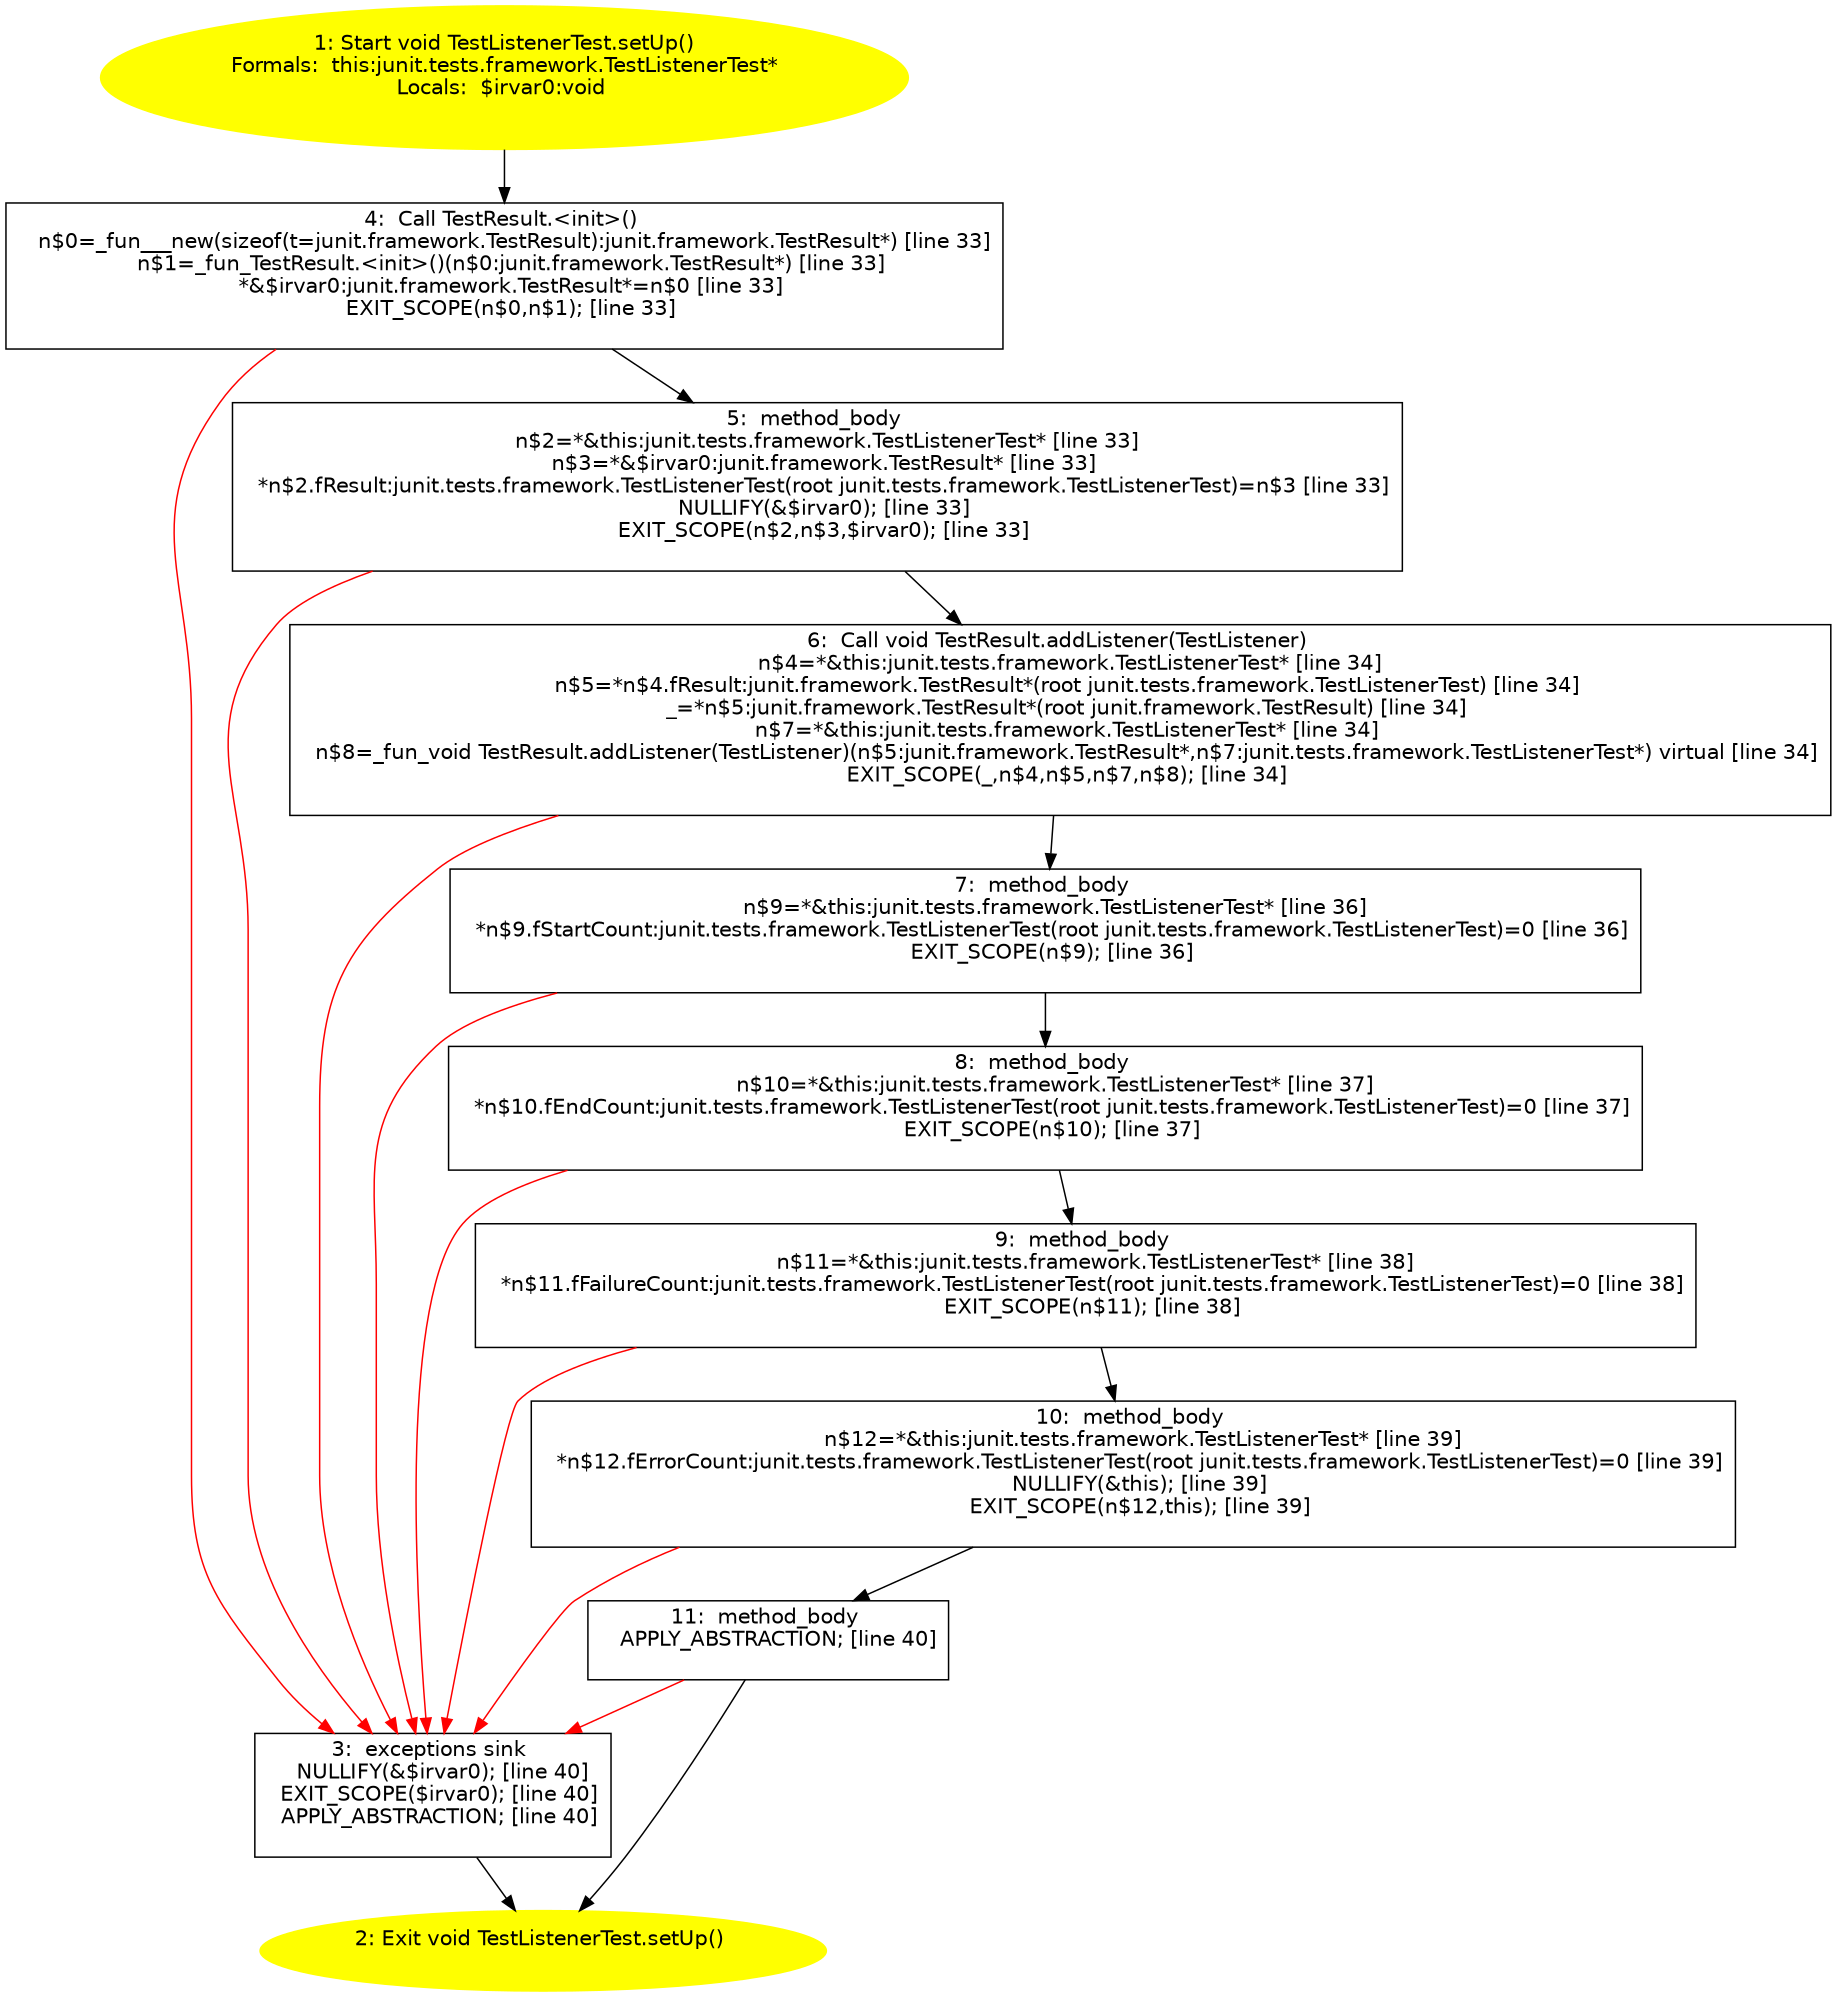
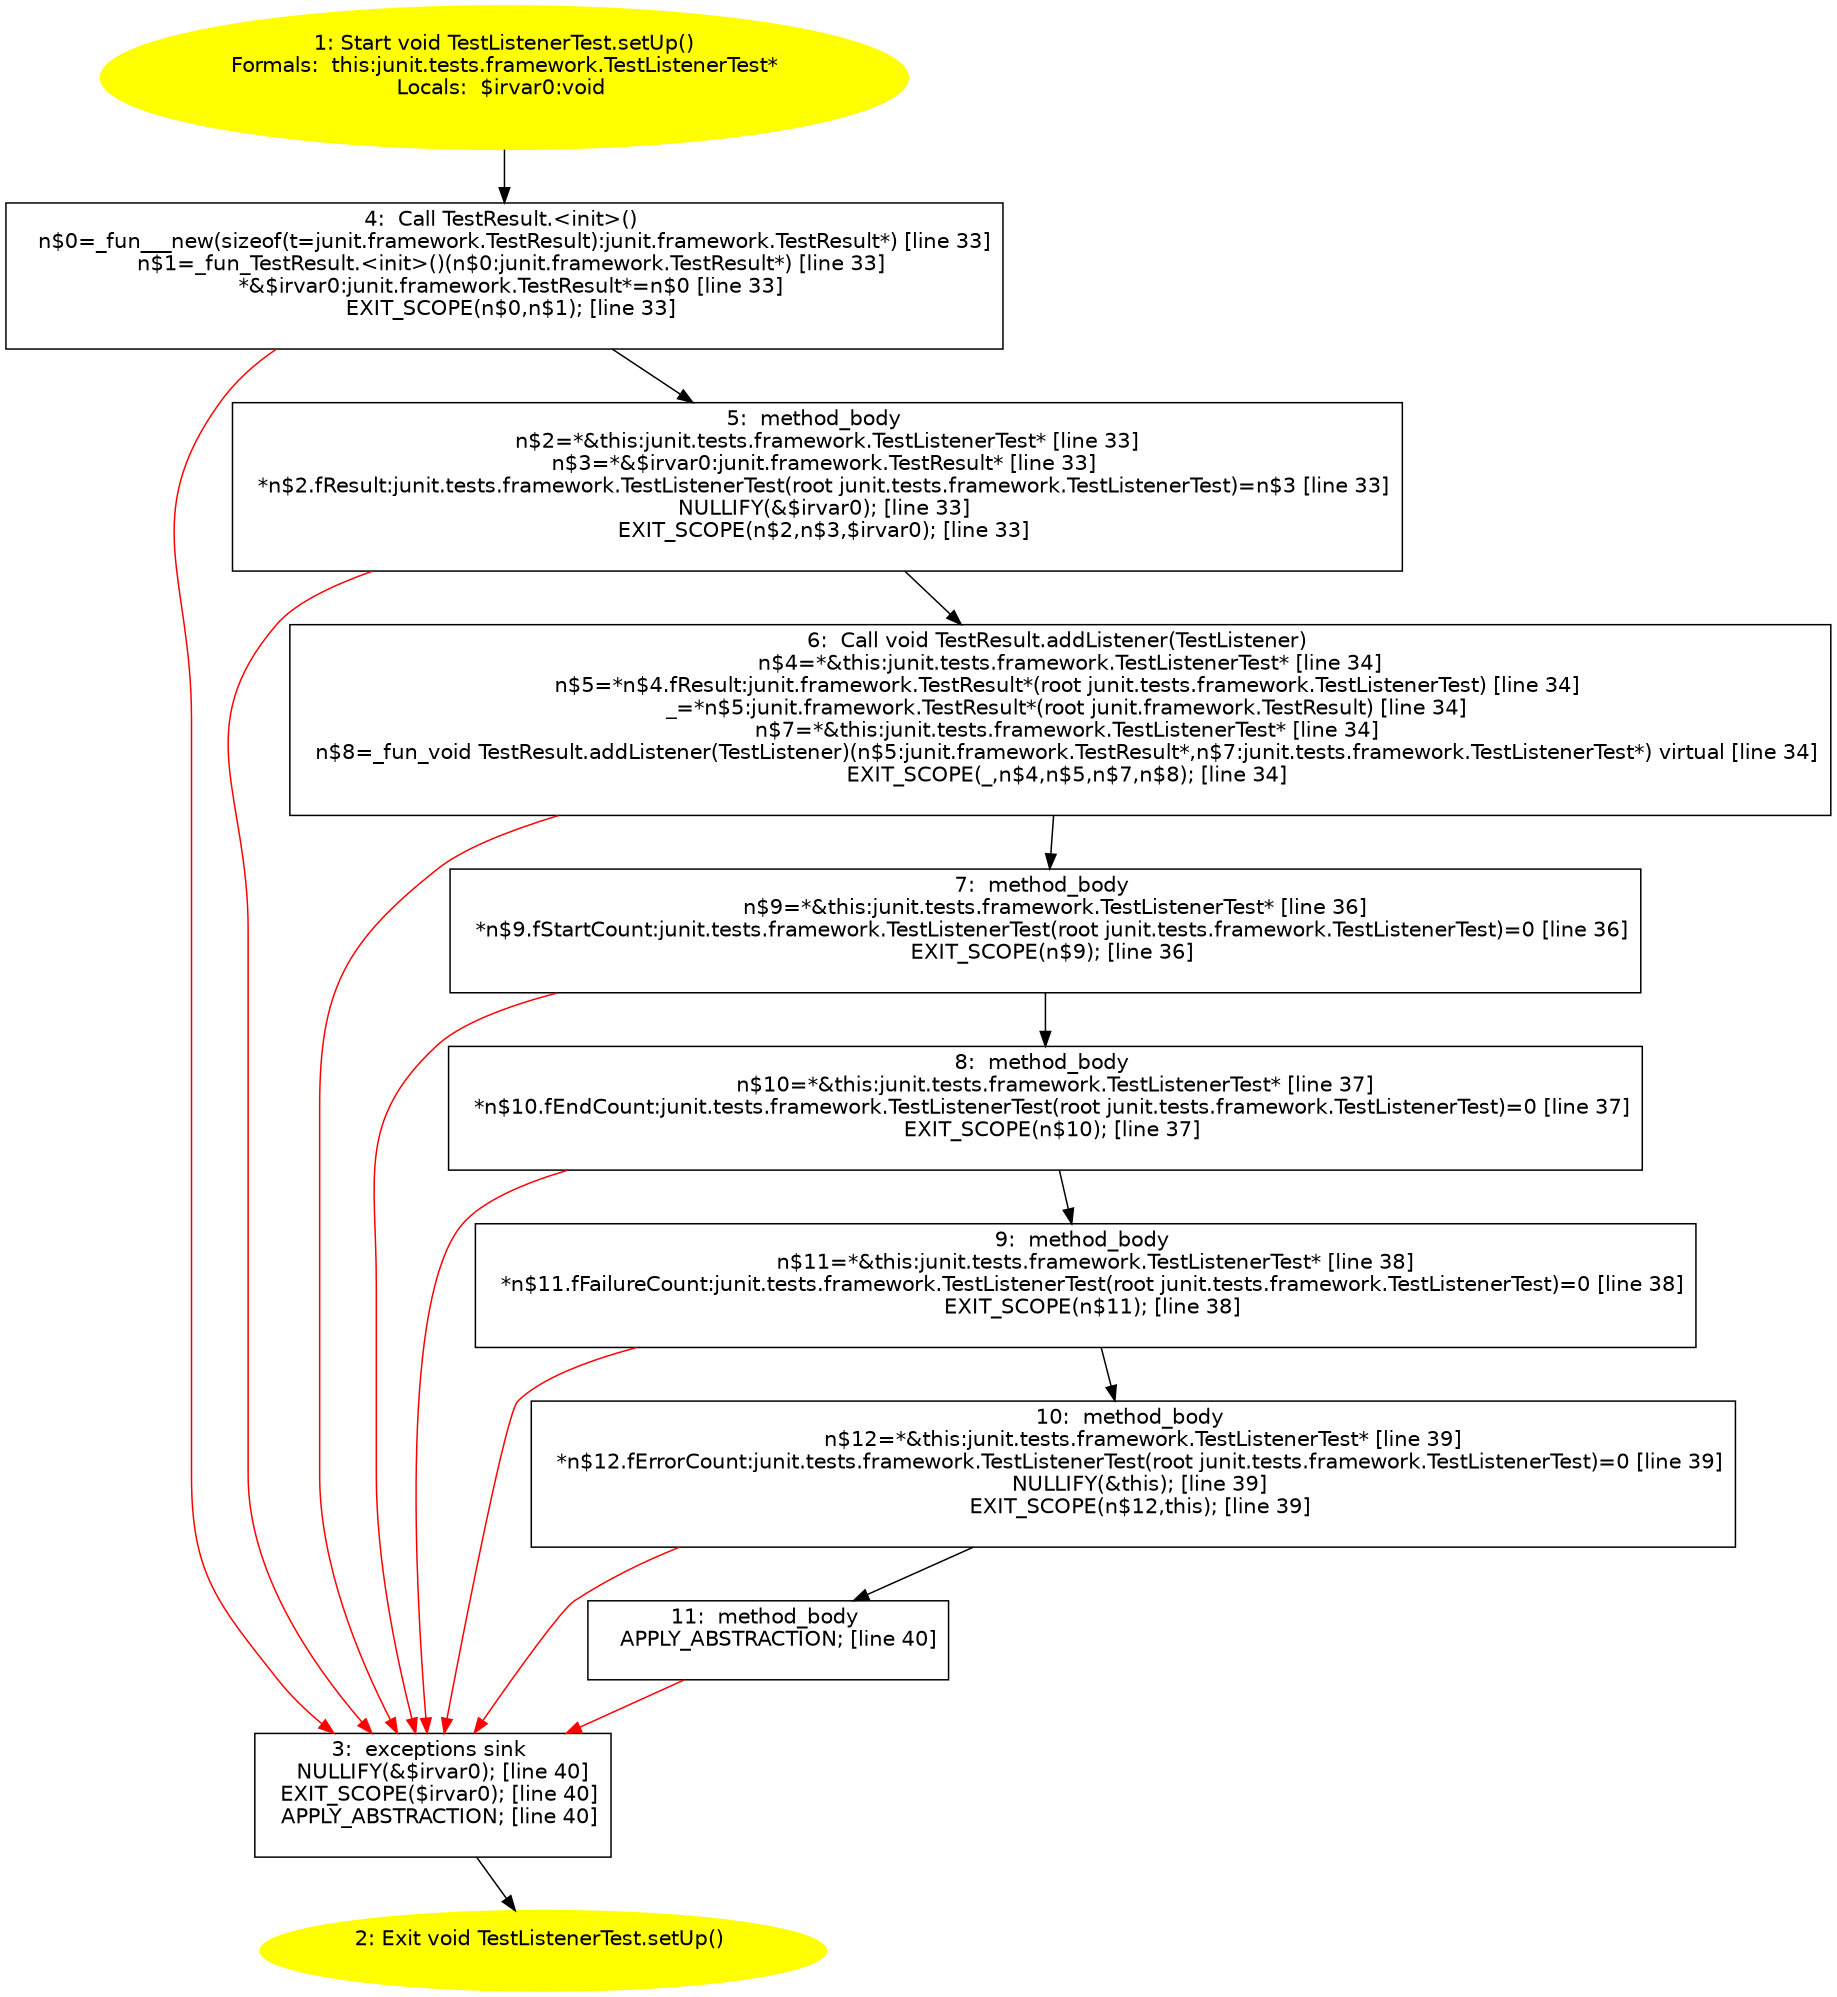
edge "11:  method_body APPLY_ABSTRACTION; [line 40]" -> "2: Exit void TestListenerTest.setUp()": removed
